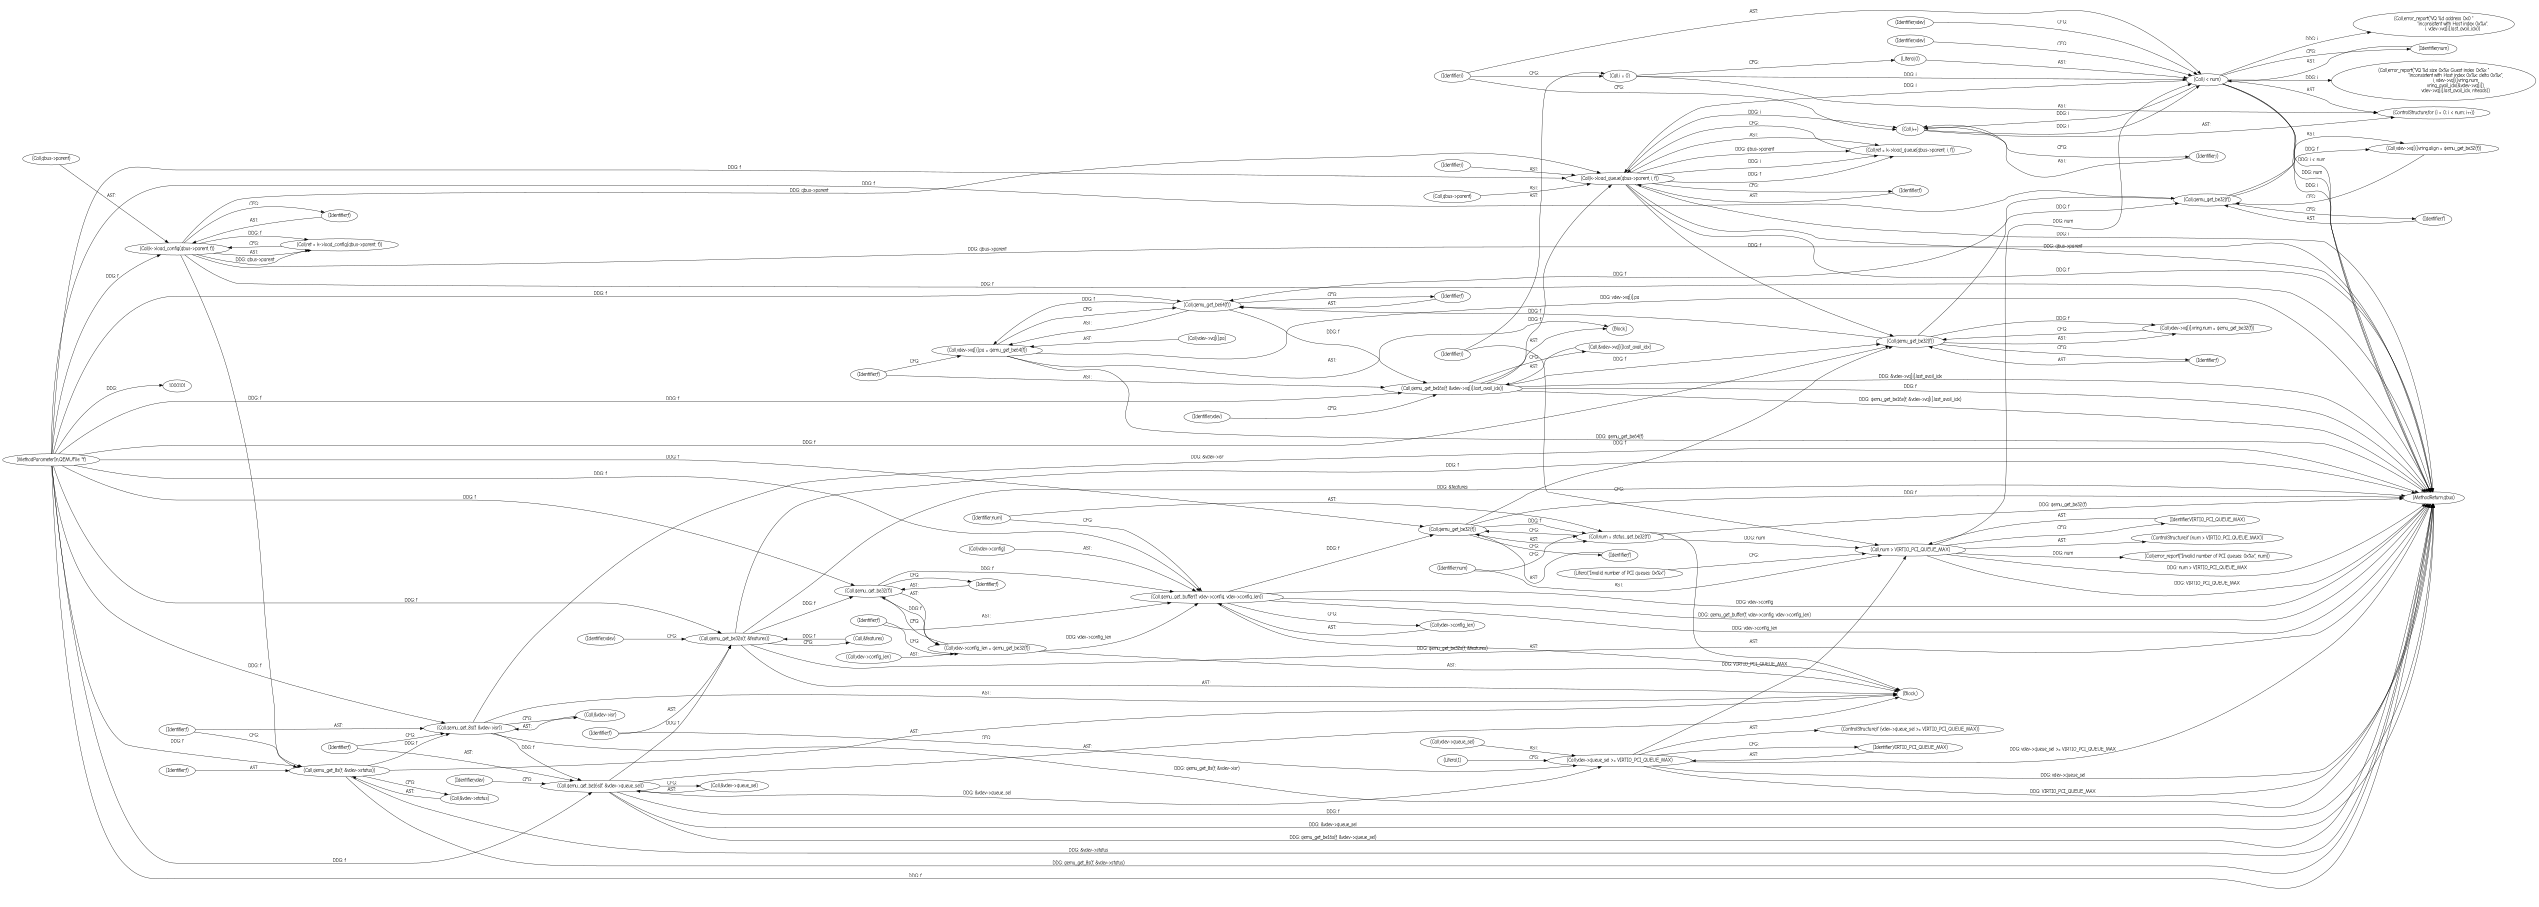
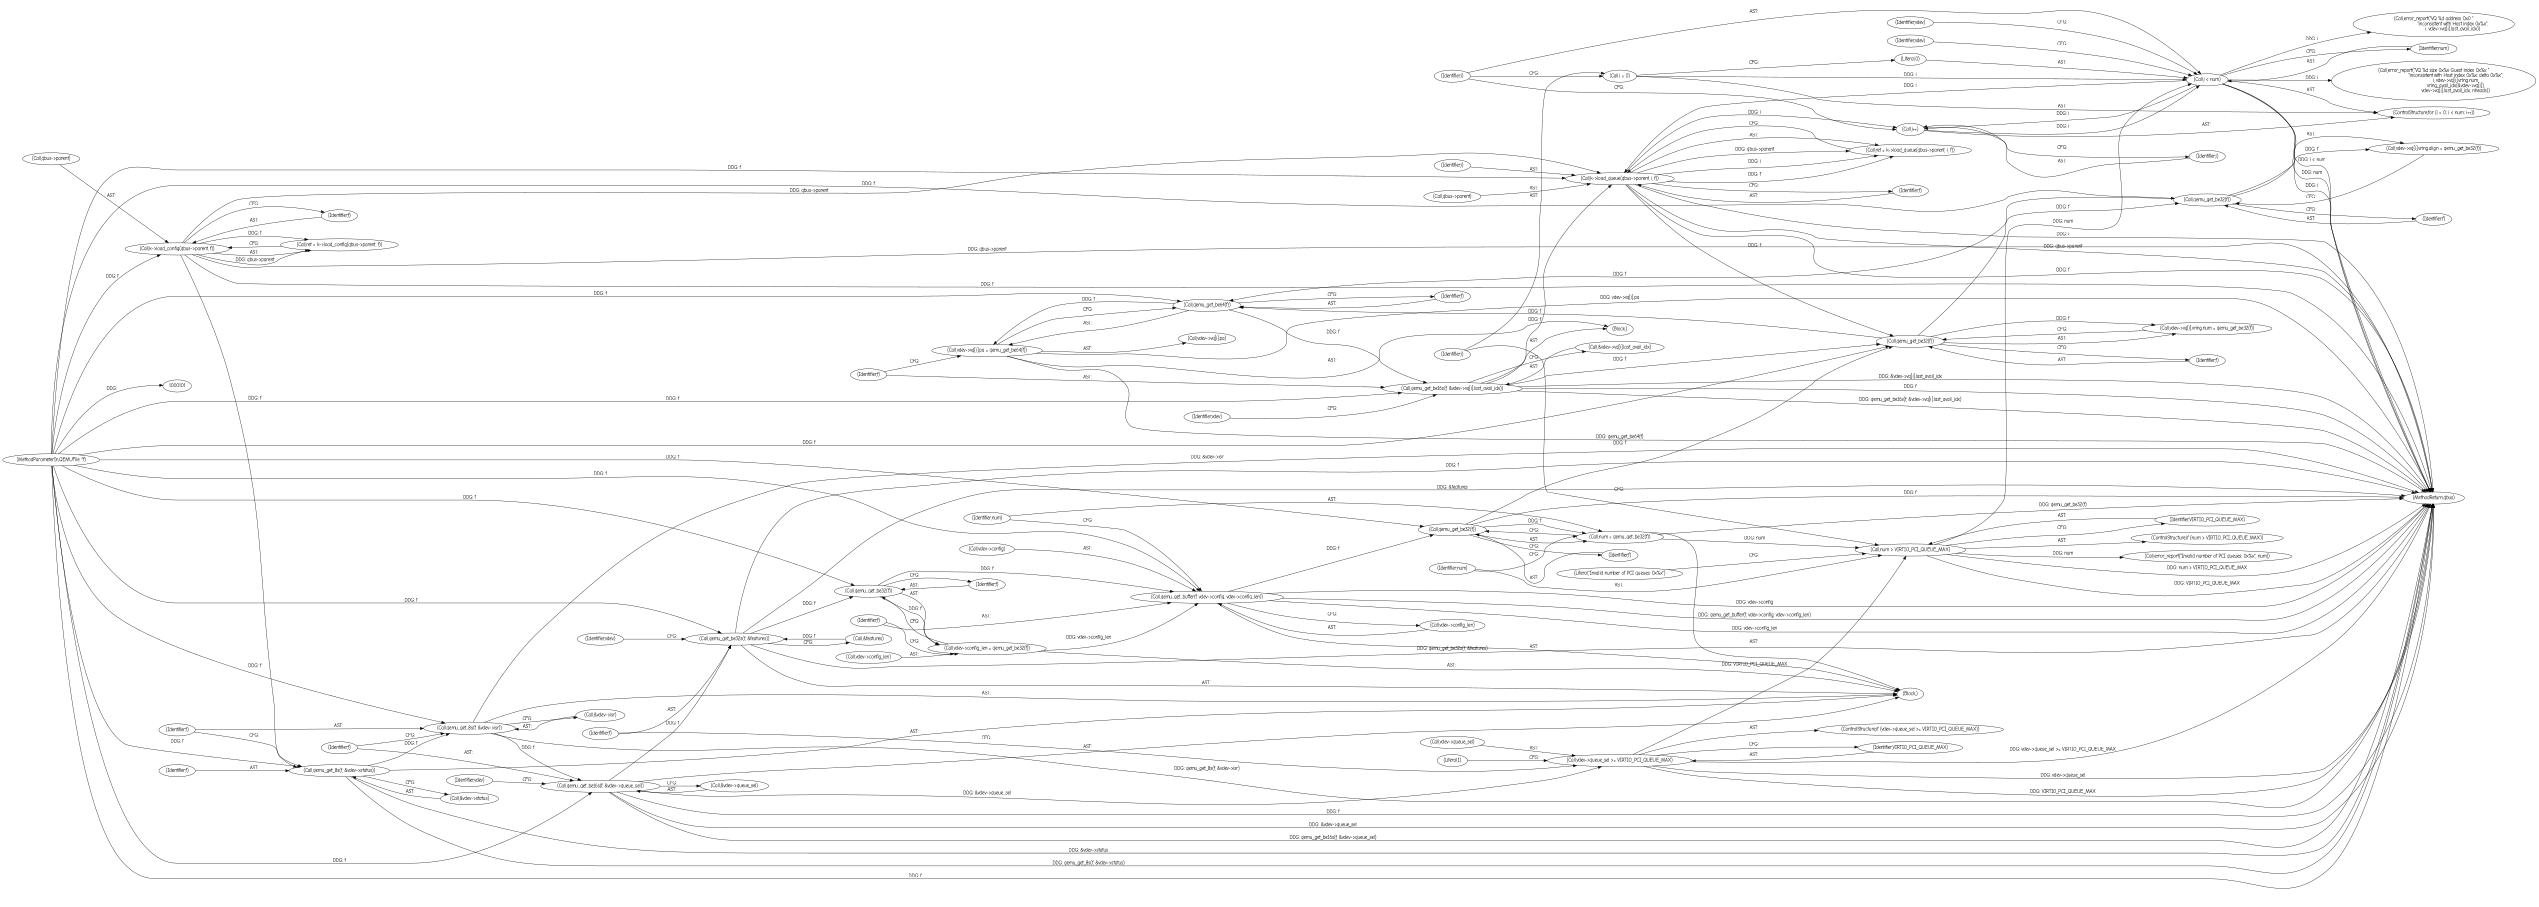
edge "(Call,vdev->vq[i].pa)" -> "(Call,vdev->vq[i].pa = qemu_get_be64(f))": reversed
node "(Call,num = status_get_be32(f))": label "(Call,num = status_get_be32(f))" -> "(Call,num = qemu_get_be32(f))"
